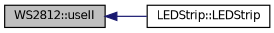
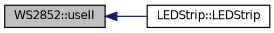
node "WS2812::useII": label "WS2812::useII" -> "WS2852::useII"
